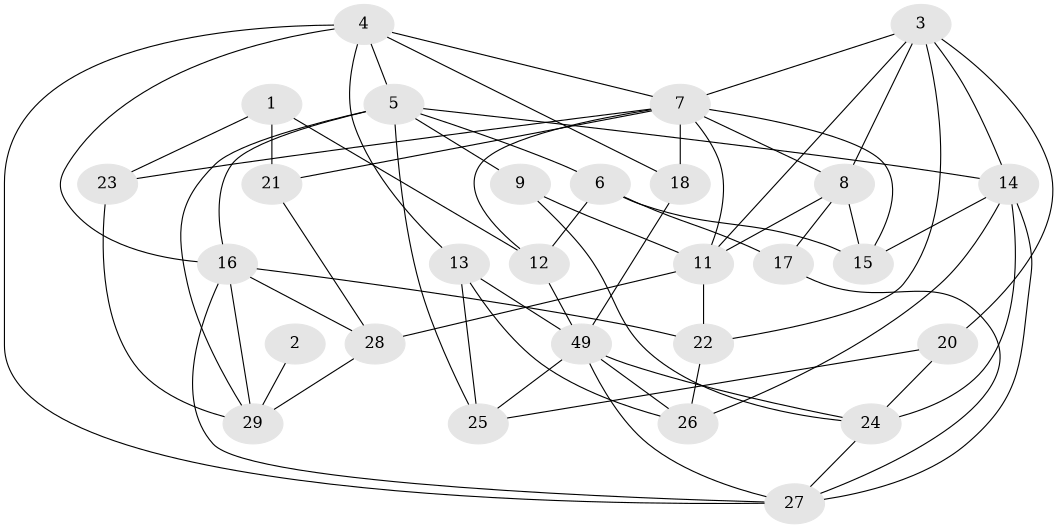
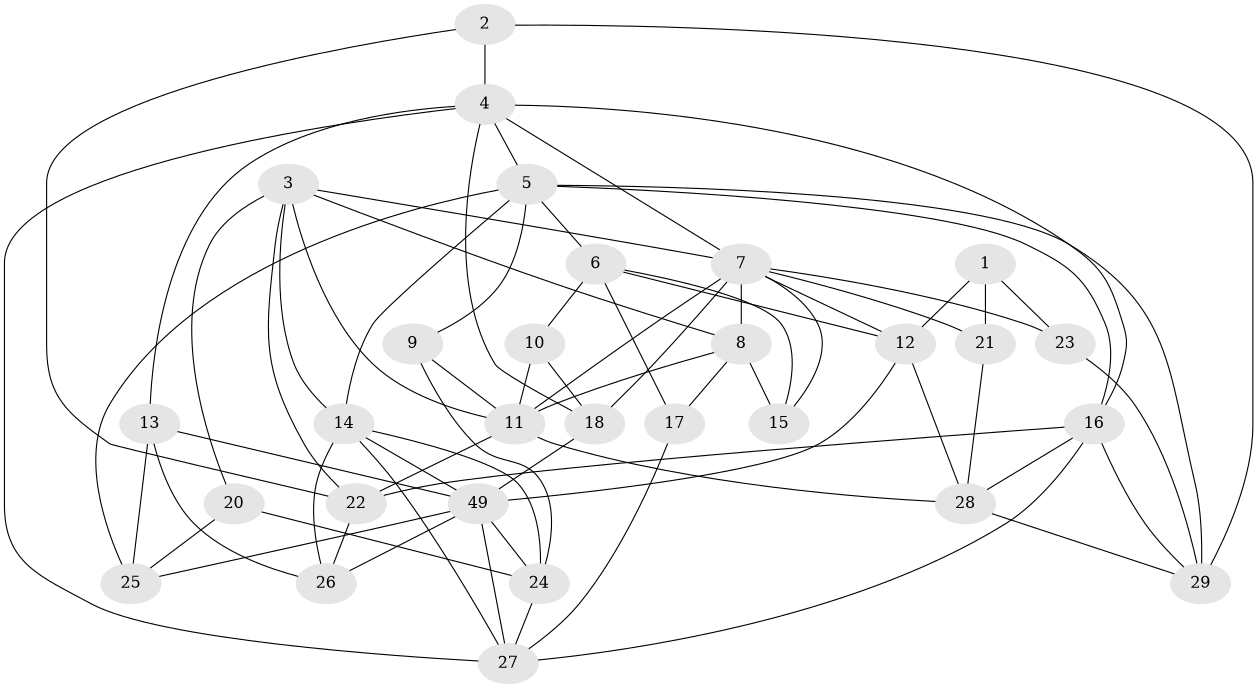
edge "2" -- "4": added
edge "2" -- "22": added
edge "14" -- "15": now "14" -- "49"
node "10": added
edge "12" -- "28": added
